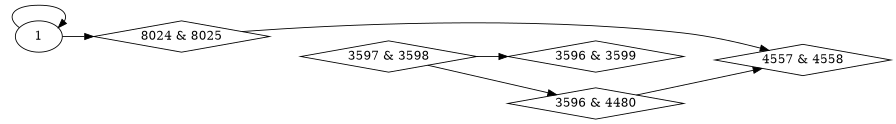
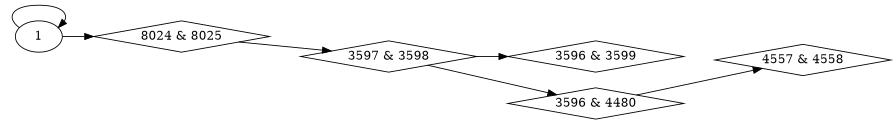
edge "8024 & 8025" -> "4557 & 4558": now "8024 & 8025" -> "3597 & 3598"
